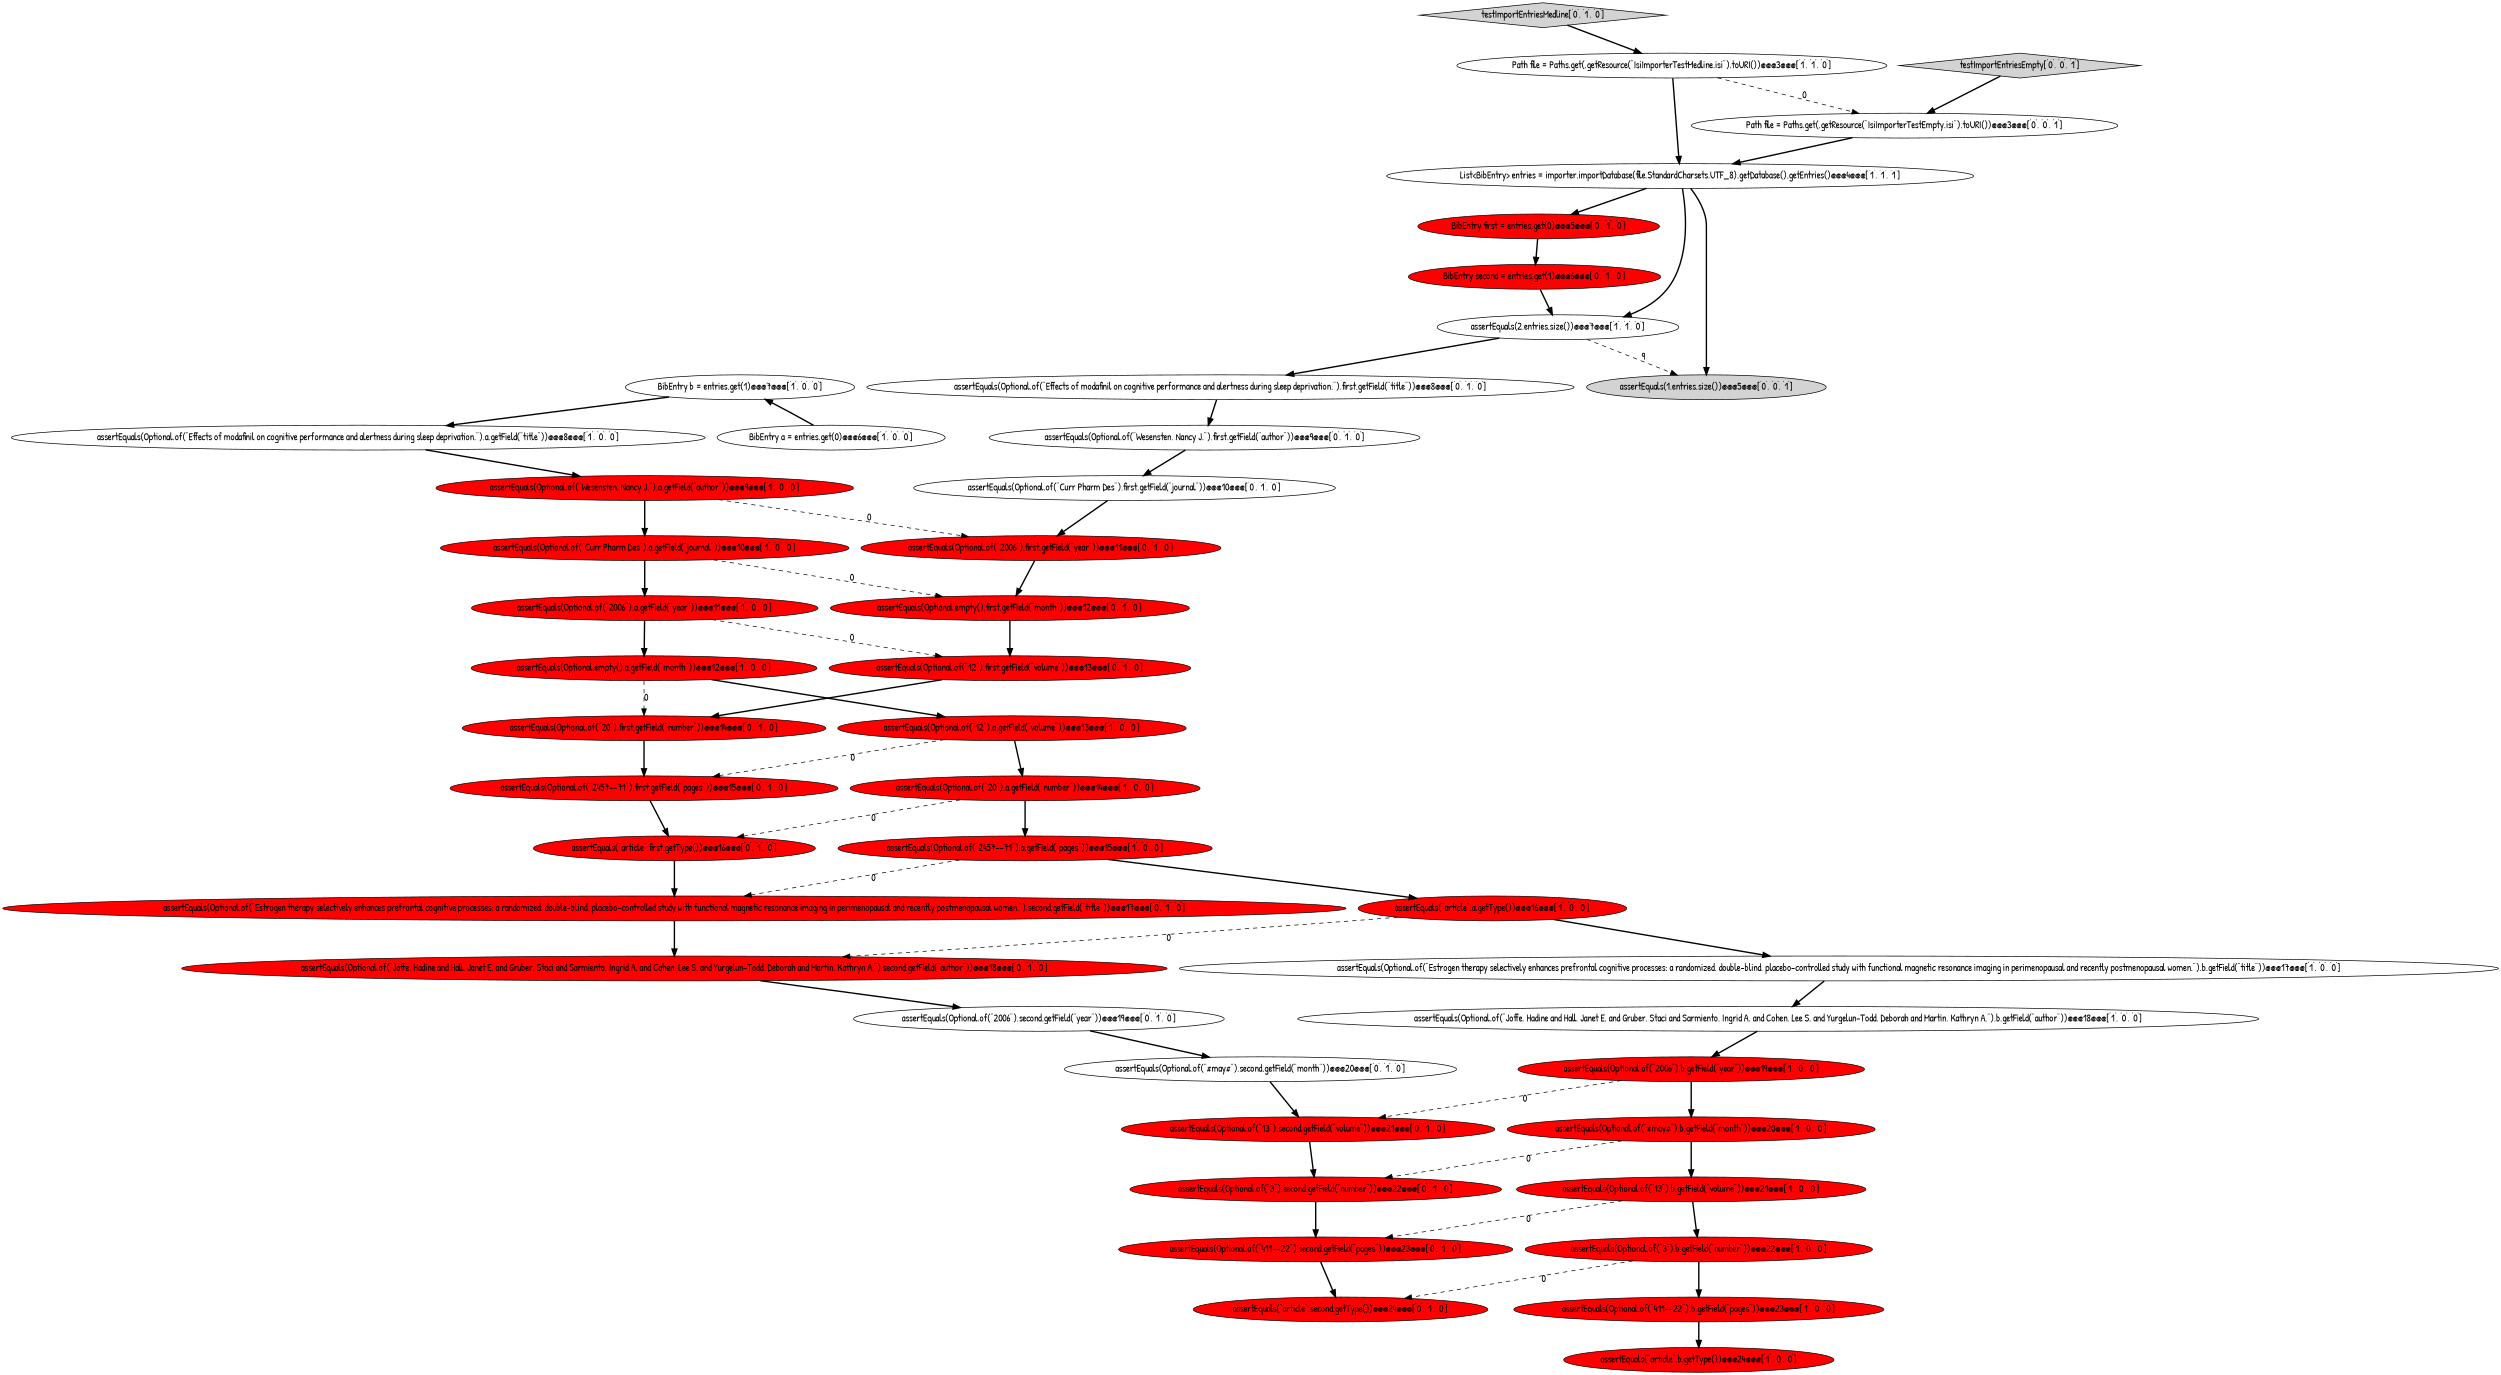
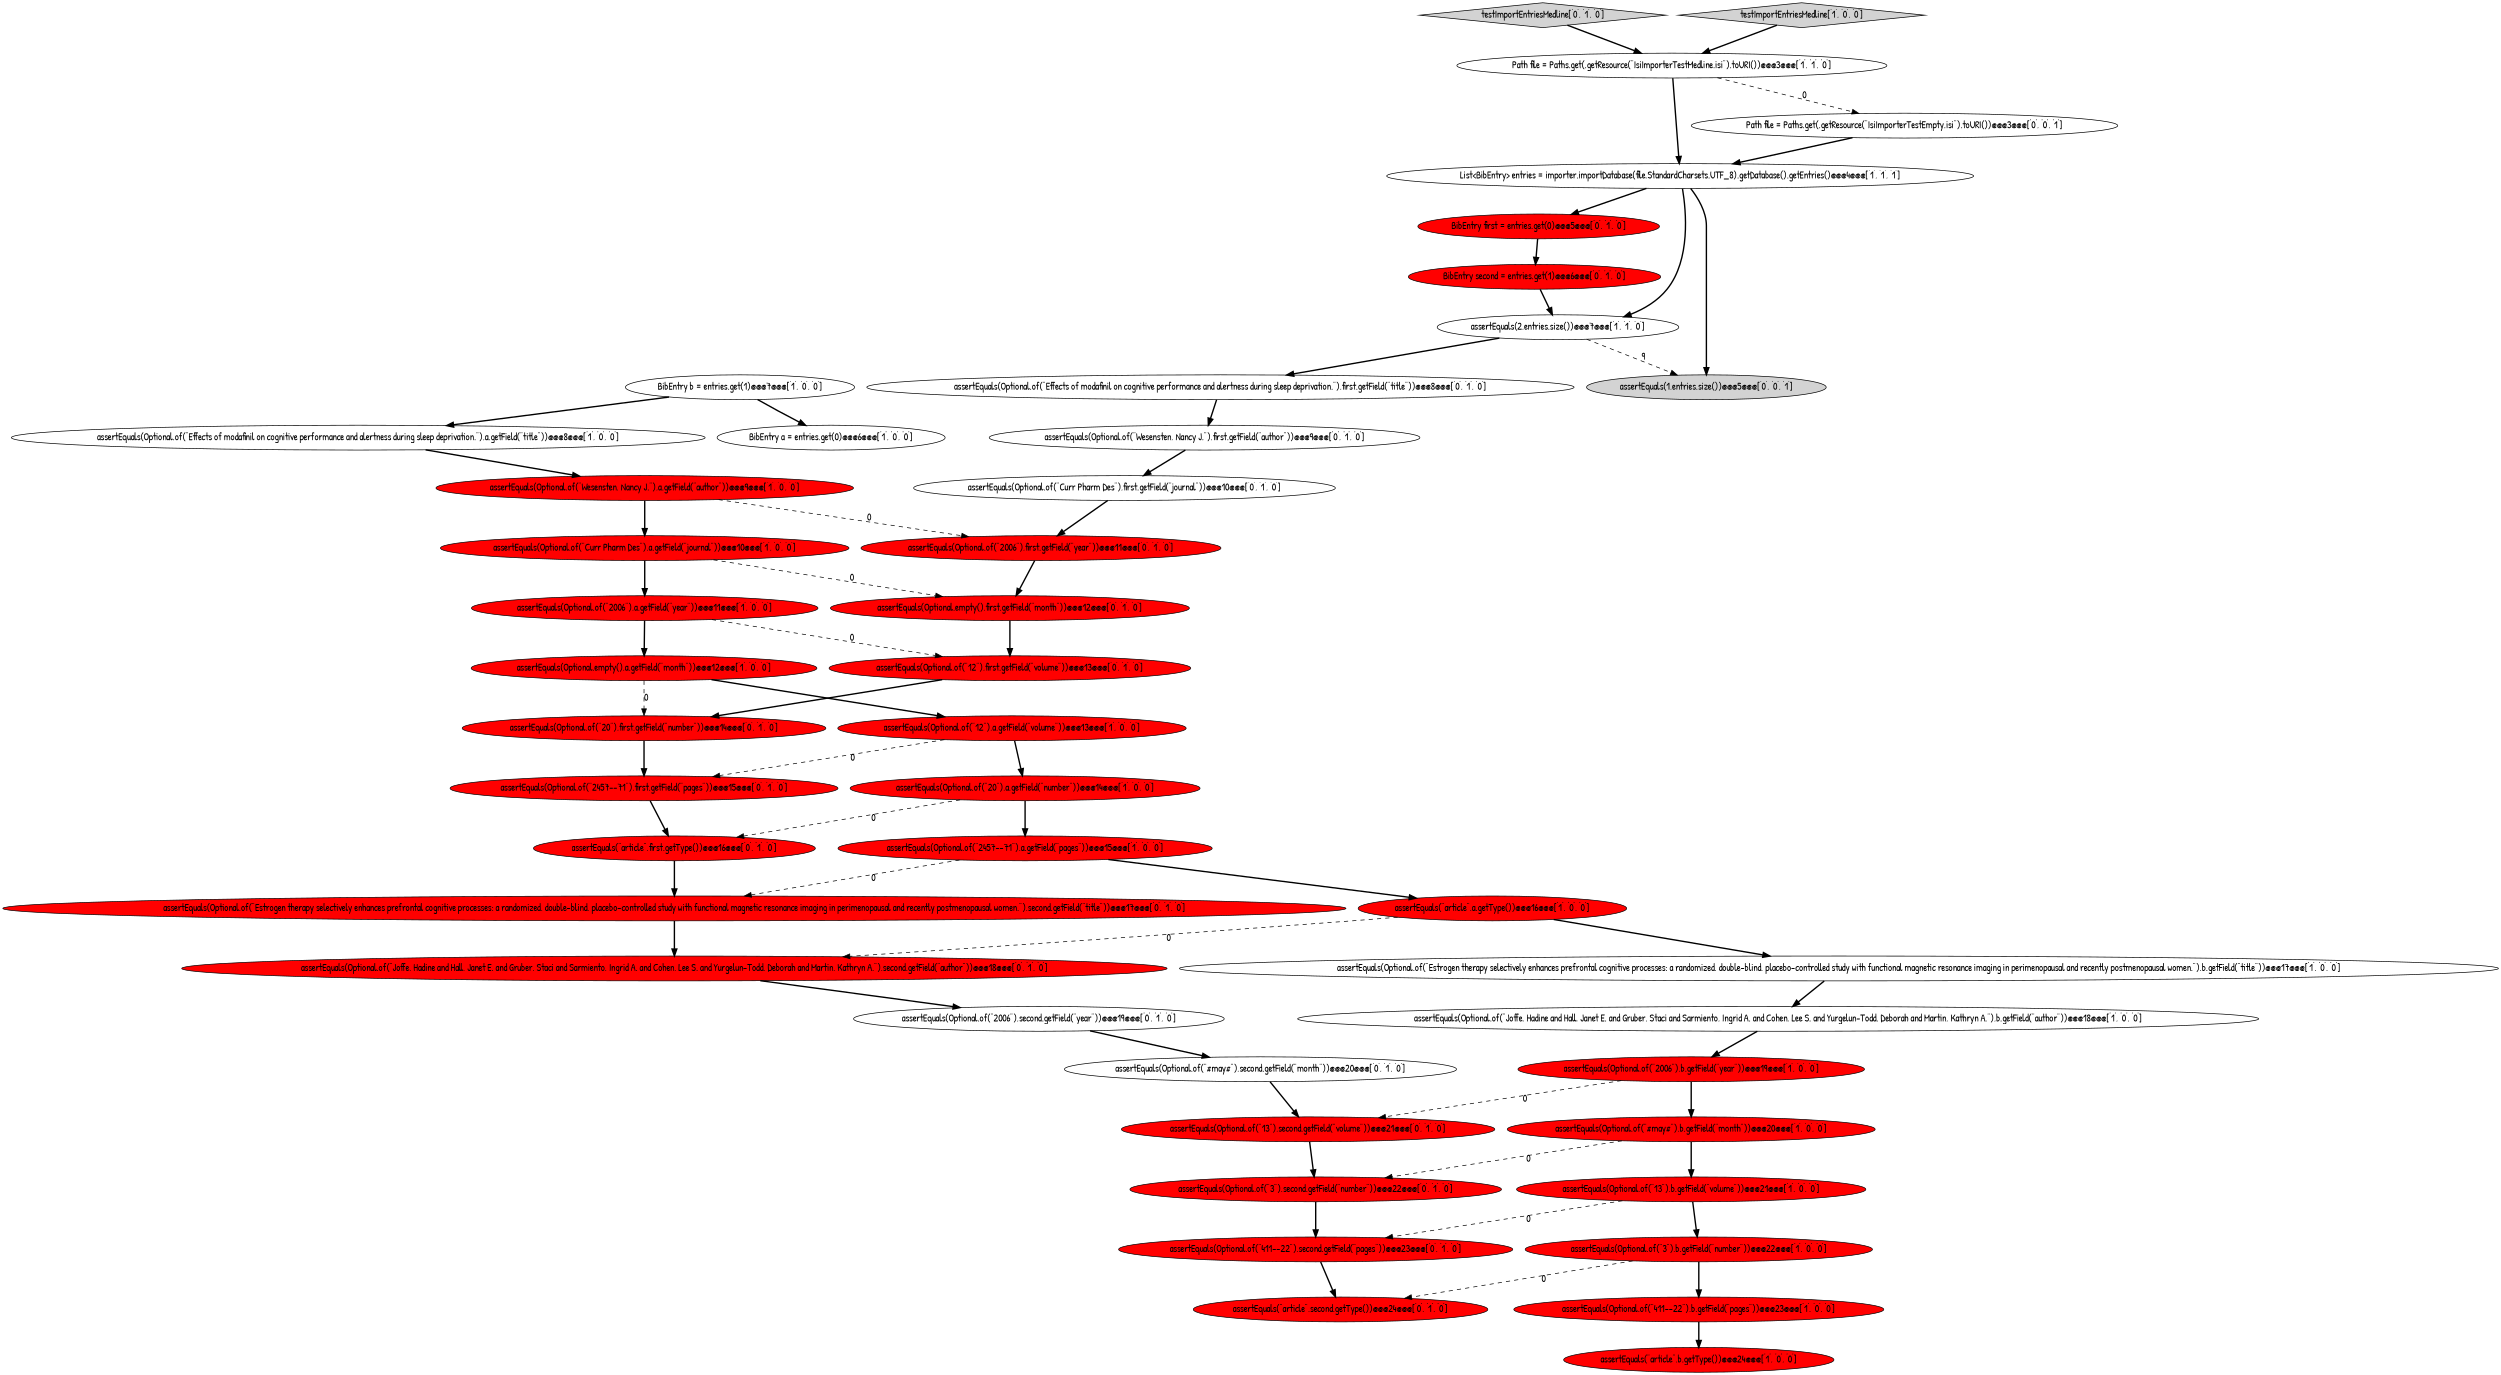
node "testImportEntriesMedline['1', '0', '0']": added
node "testImportEntriesEmpty['0', '0', '1']": removed
edge "BibEntry a = entries.get(0)@@@6@@@['1', '0', '0']" -> "BibEntry b = entries.get(1)@@@7@@@['1', '0', '0']": reversed
